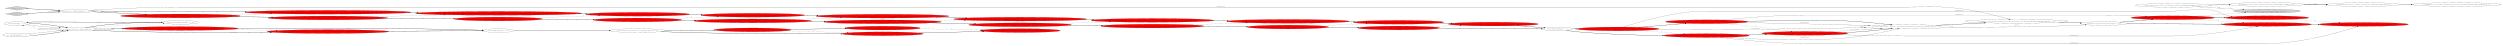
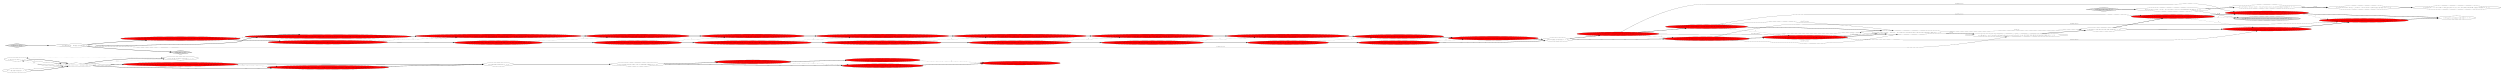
node "testSeekUnassigned['0', '0', '1']": added
edge "testSeek['0', '1', '0']" -> "recordsPerFetch = 100@@@3@@@['1', '1', '0']": reversed
node "recordSupplier.start()@@@22@@@['1', '1', '0']": added
edge "Thread.sleep(100)@@@26@@@['1', '1', '0']" -> "i++@@@25@@@['1', '1', '0']": style bold -> dotted
